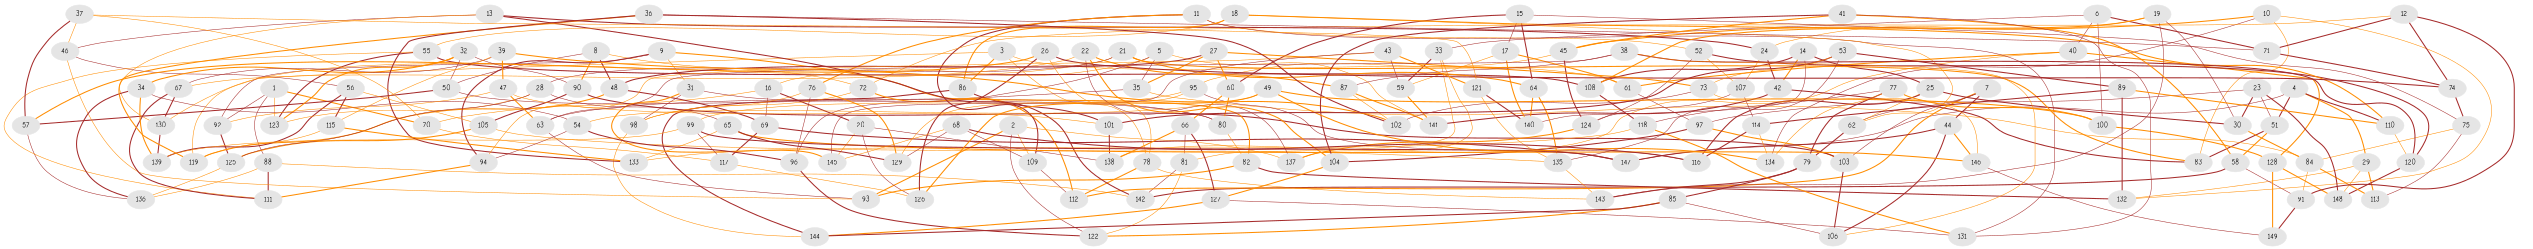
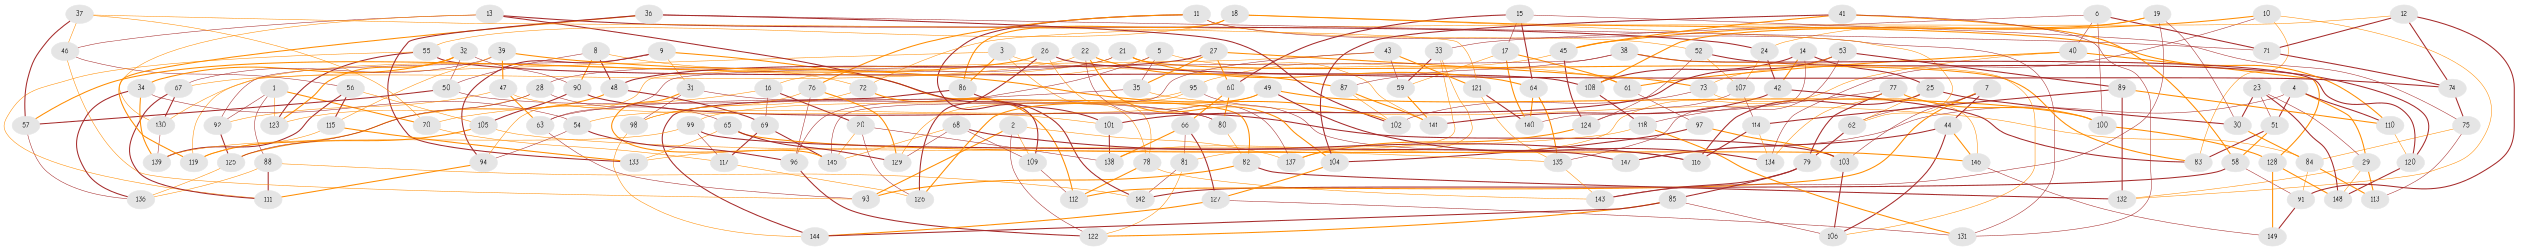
edge "23" -- "97": now "23" -- "29"
edge "69" -- "147": now "69" -- "145"
edge "130" -- "139": style bold -> solid
edge "49" -- "134": color darkorange -> brown
